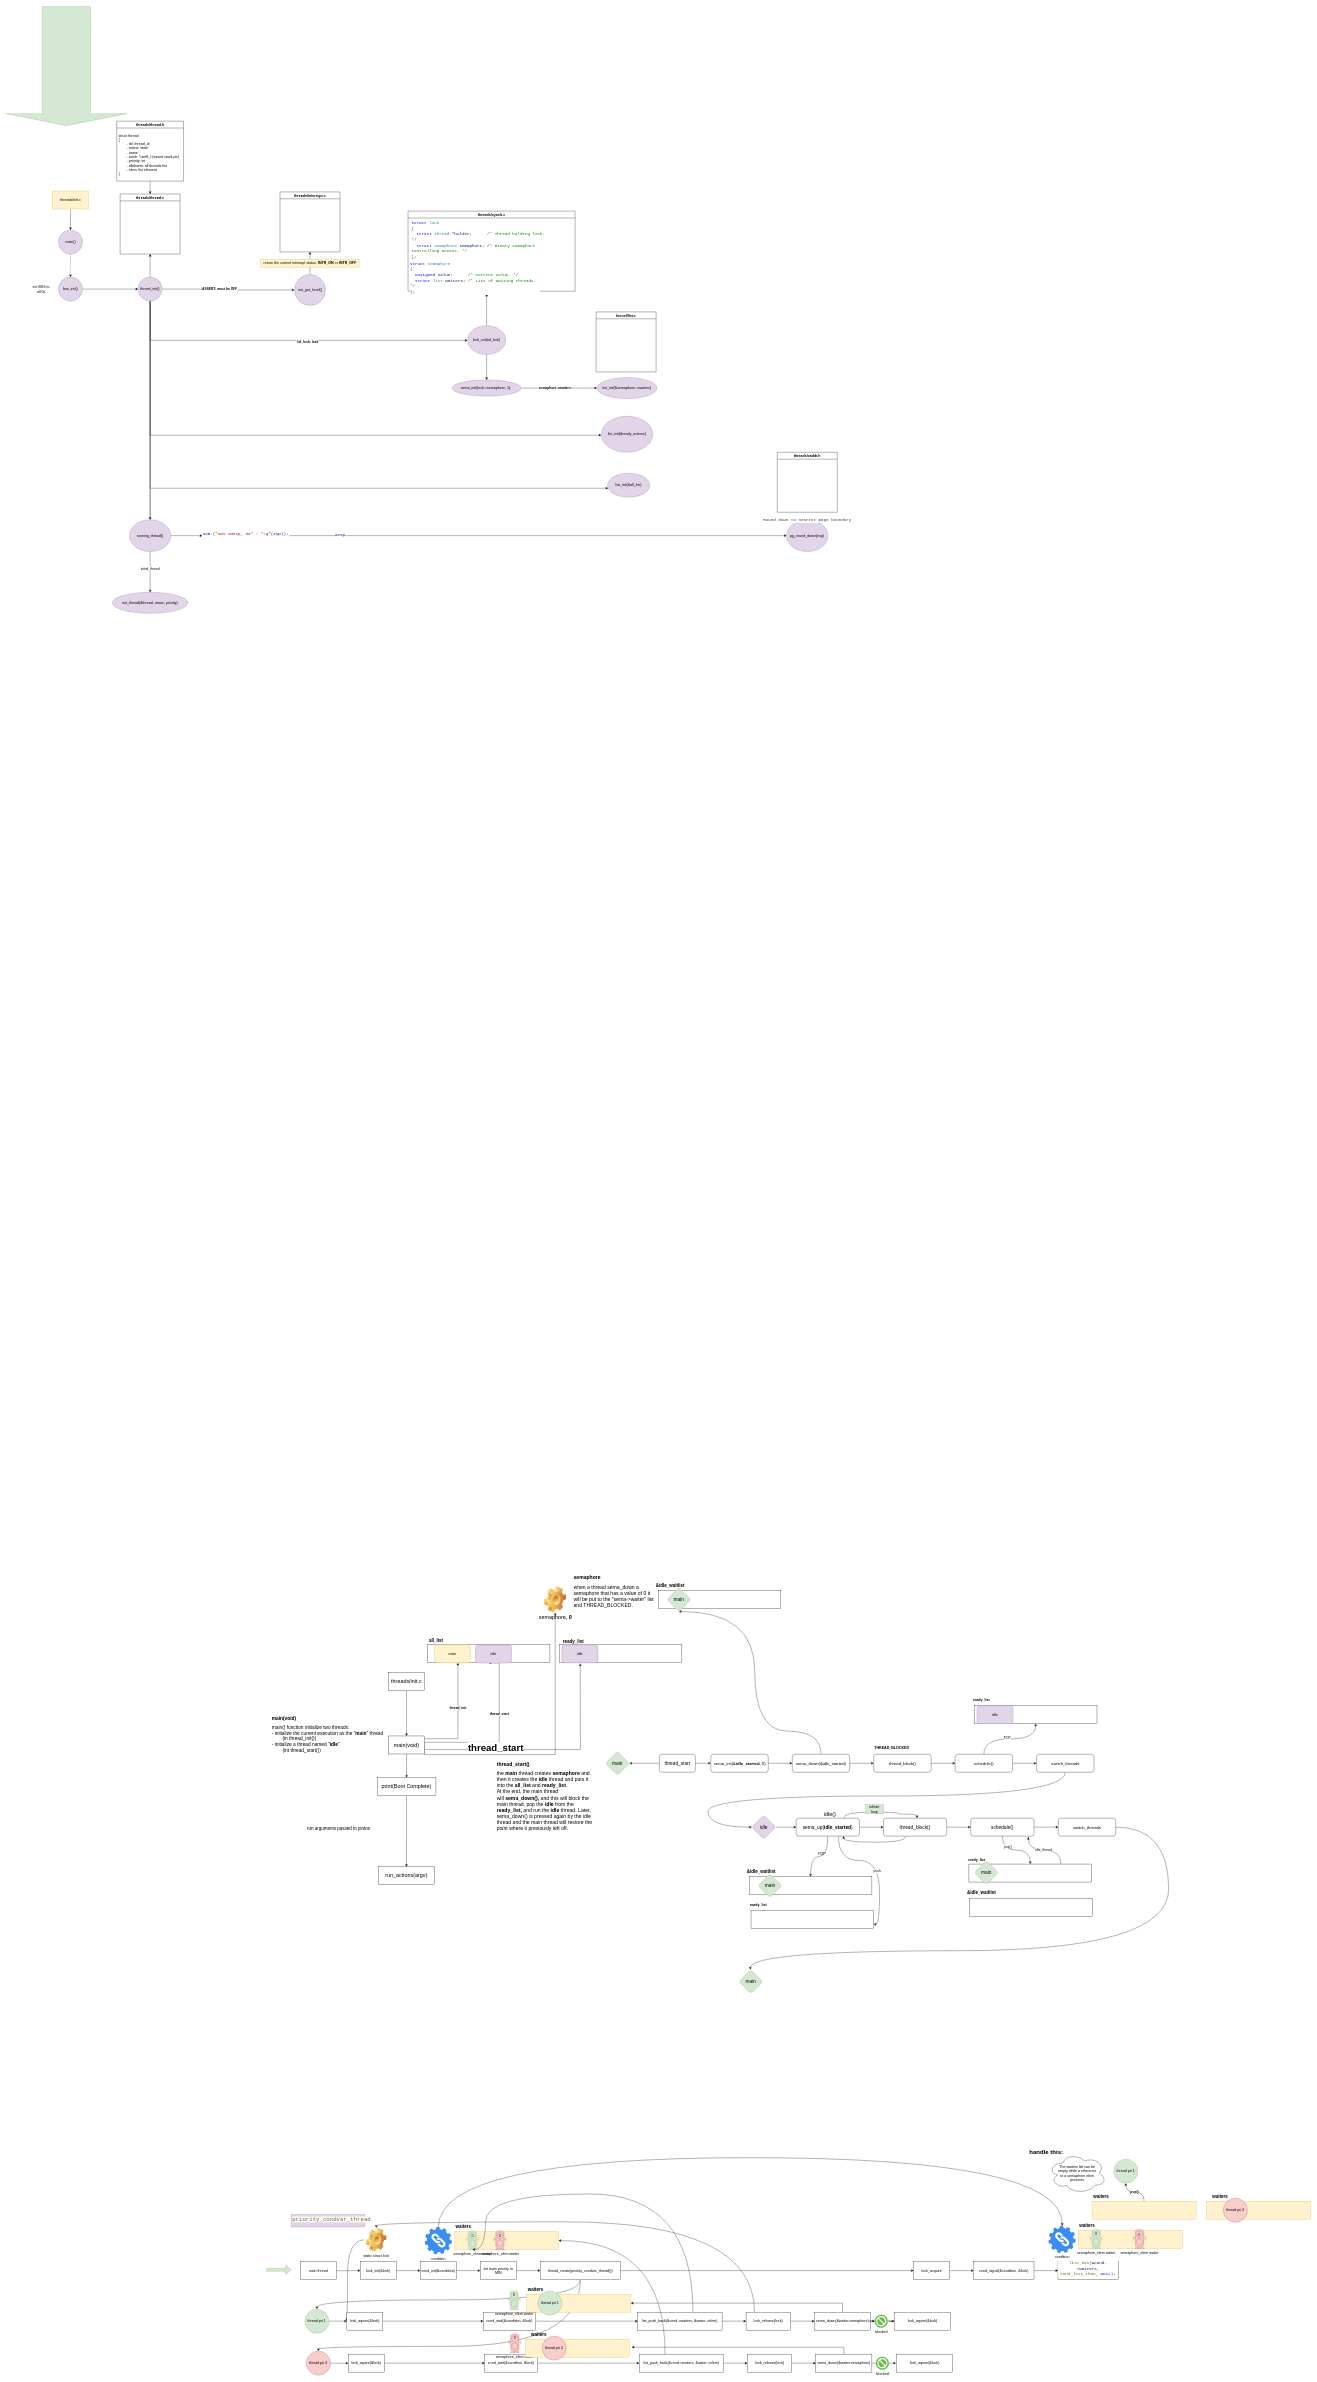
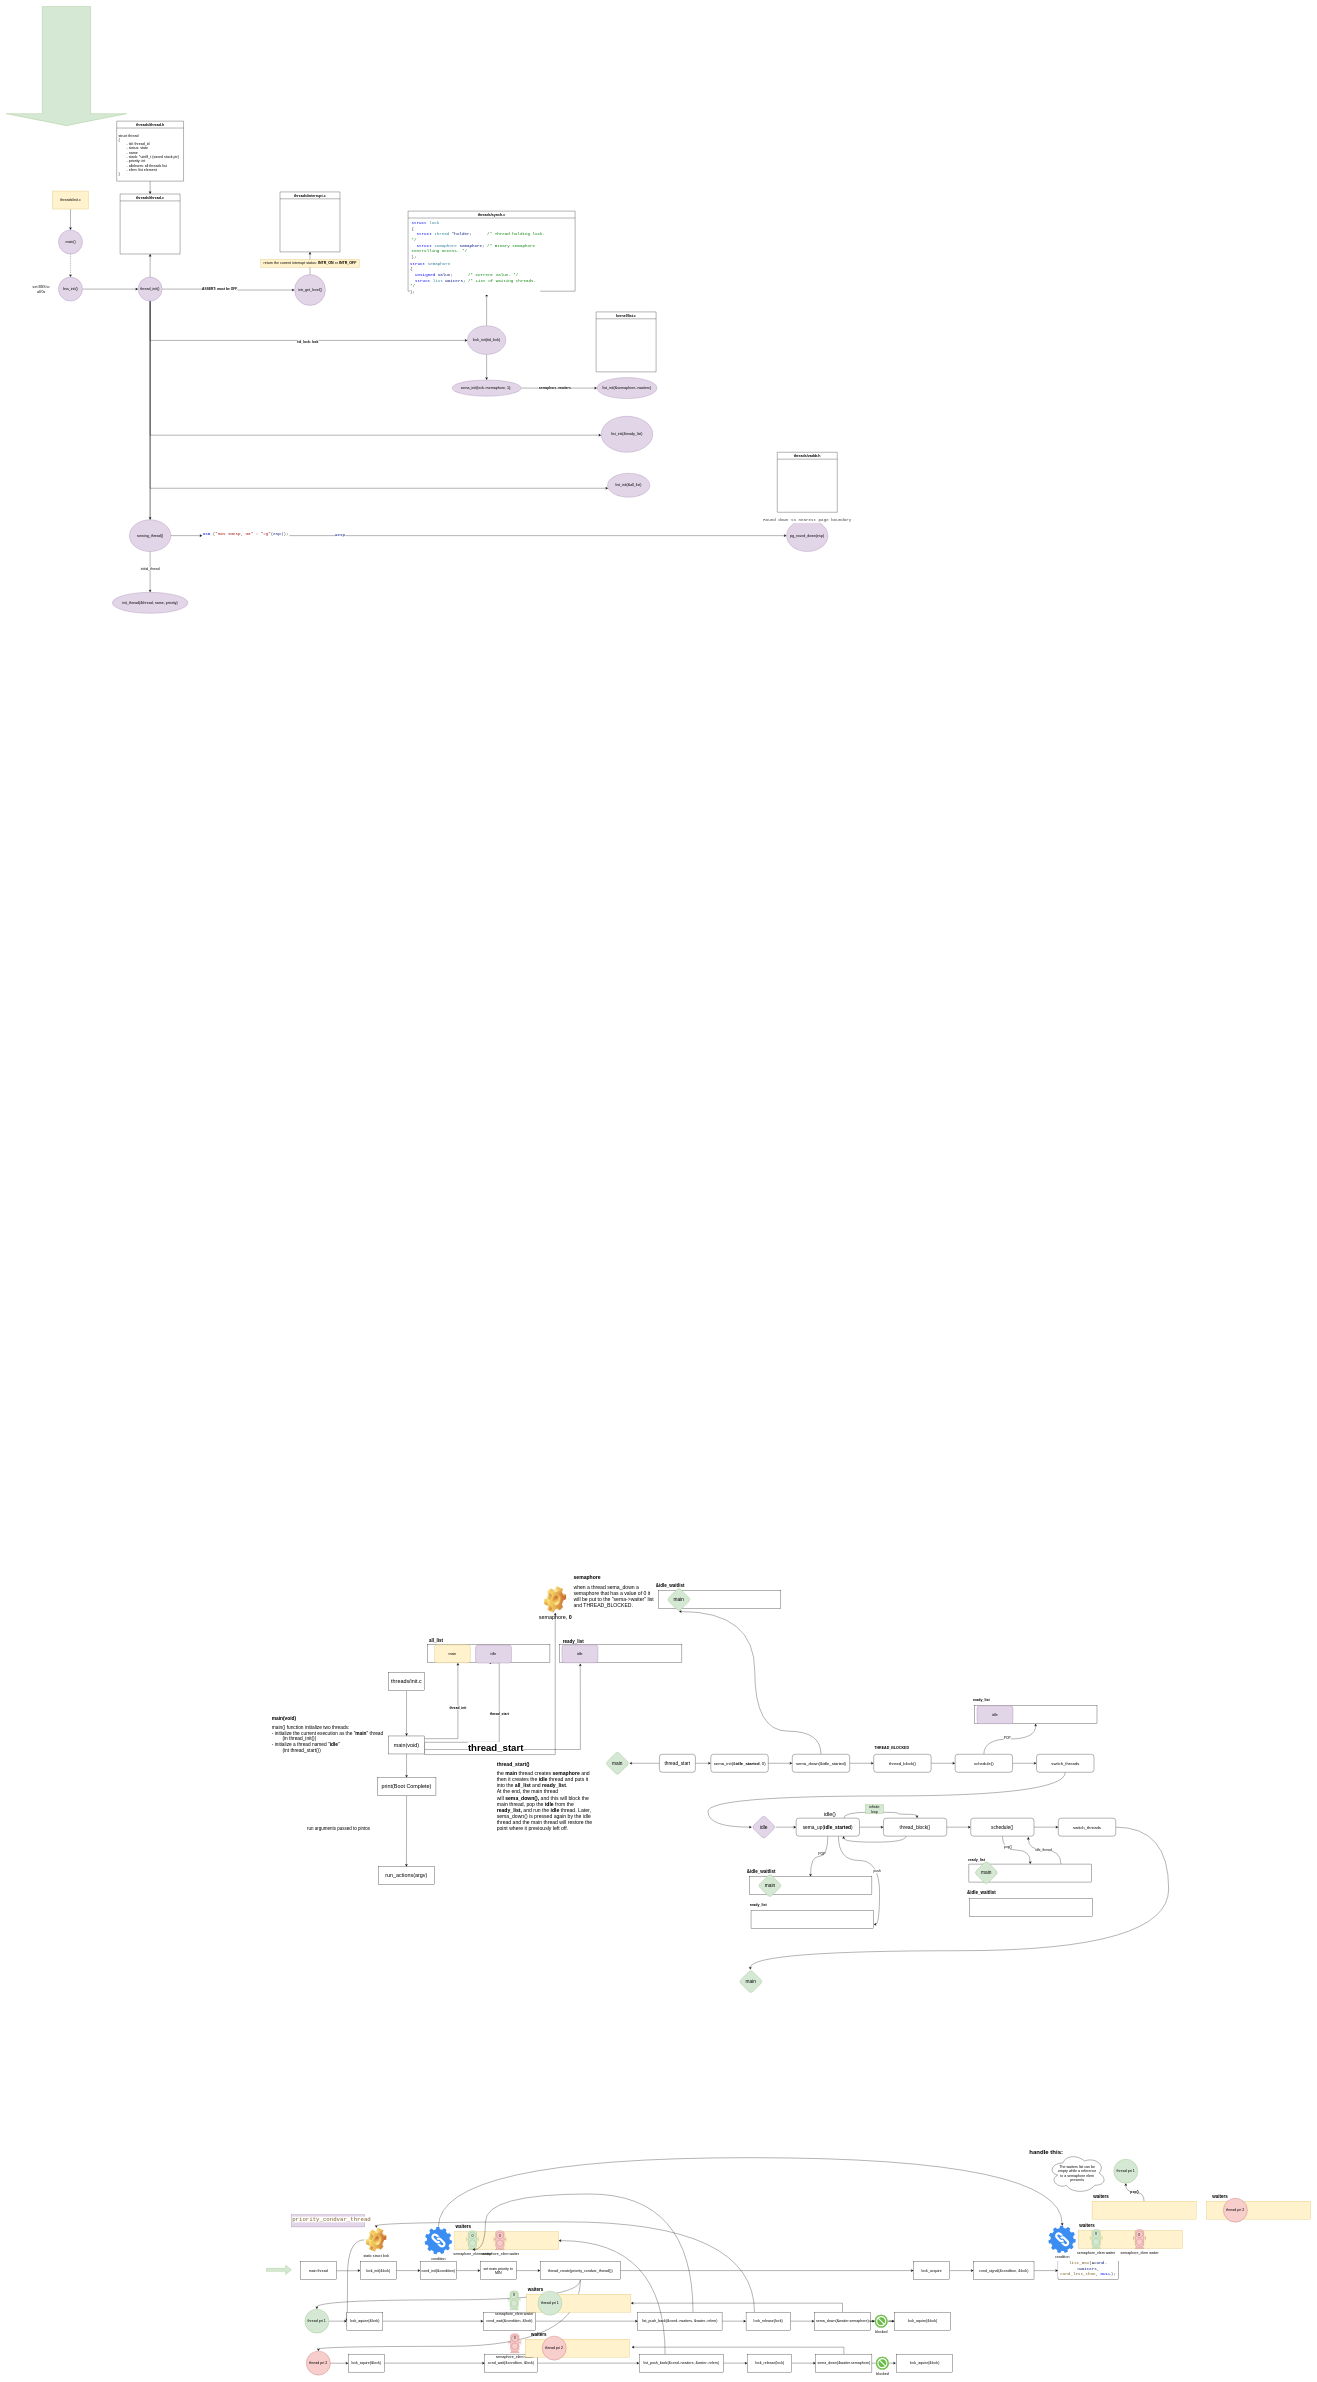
node "list_inti(&ready_actions)": label "list_inti(&ready_actions)" -> "list_inti(&ready_list)"
